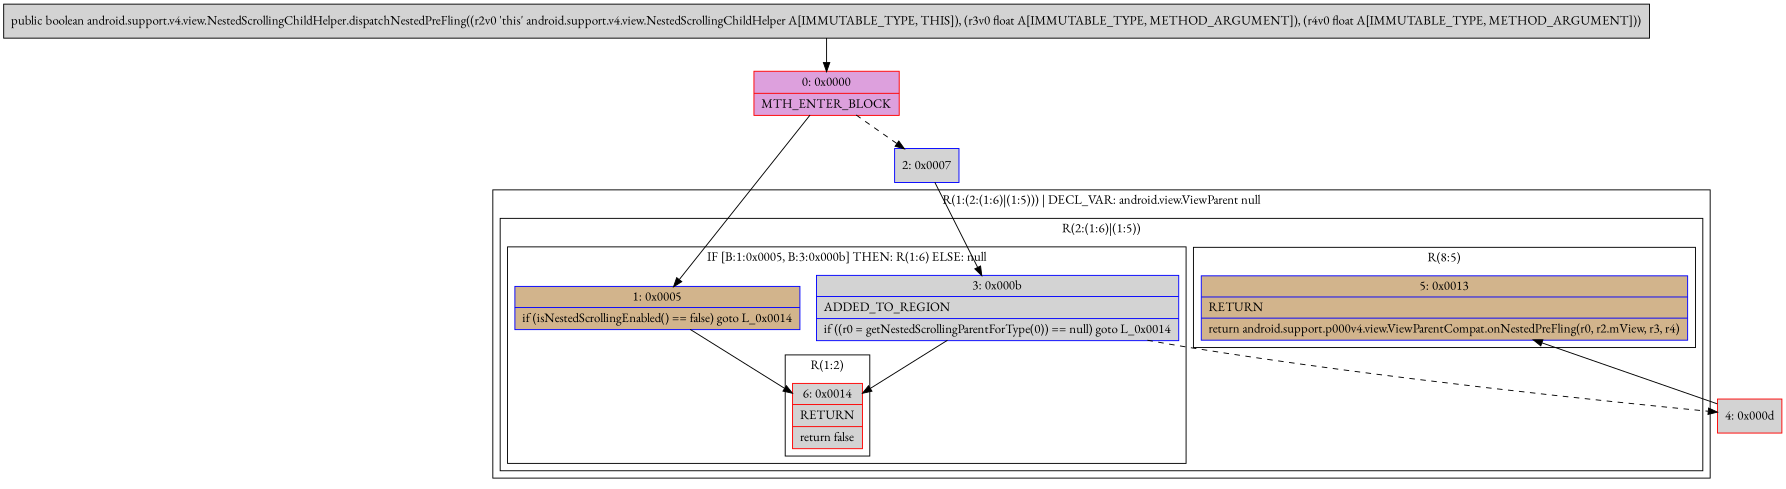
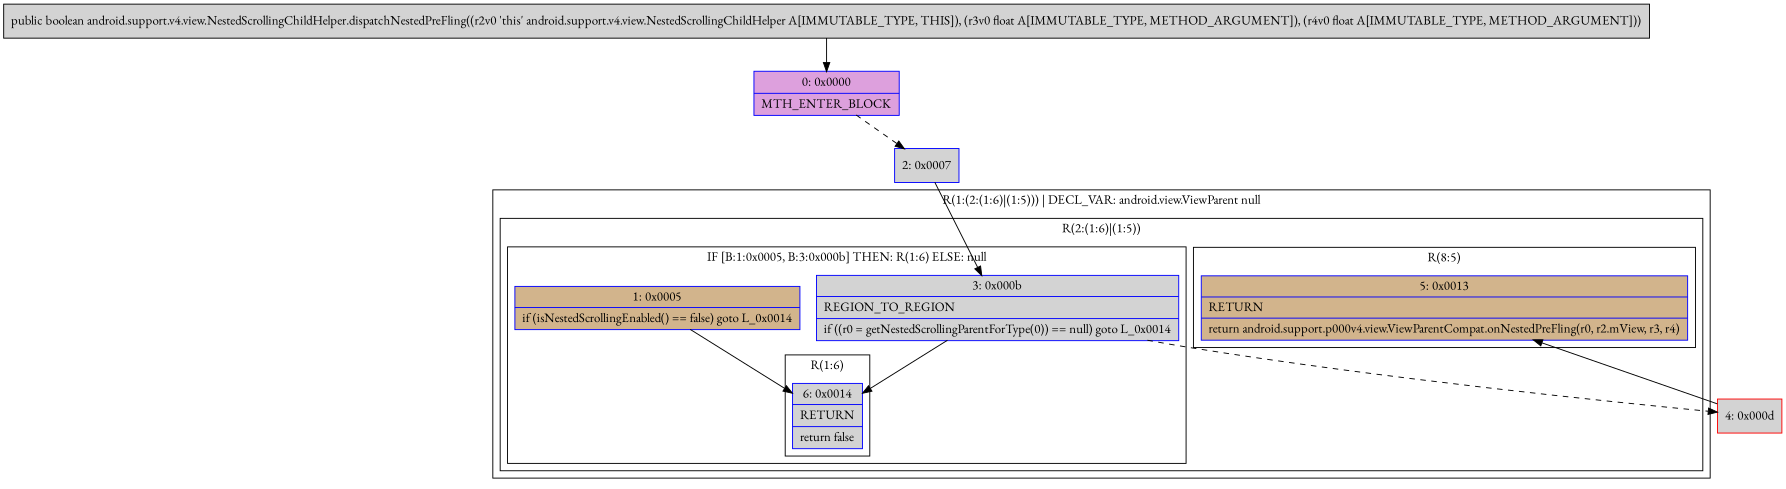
node "0: 0x0000": color red -> blue
edge "0: 0x0000" -> "1: 0x0005": removed
node "3: 0x000b": text "ADDED_TO_REGION" -> "REGION_TO_REGION"
cluster "R(1:2)": label "R(1:2)" -> "R(1:6)"
node "6: 0x0014": color red -> blue
